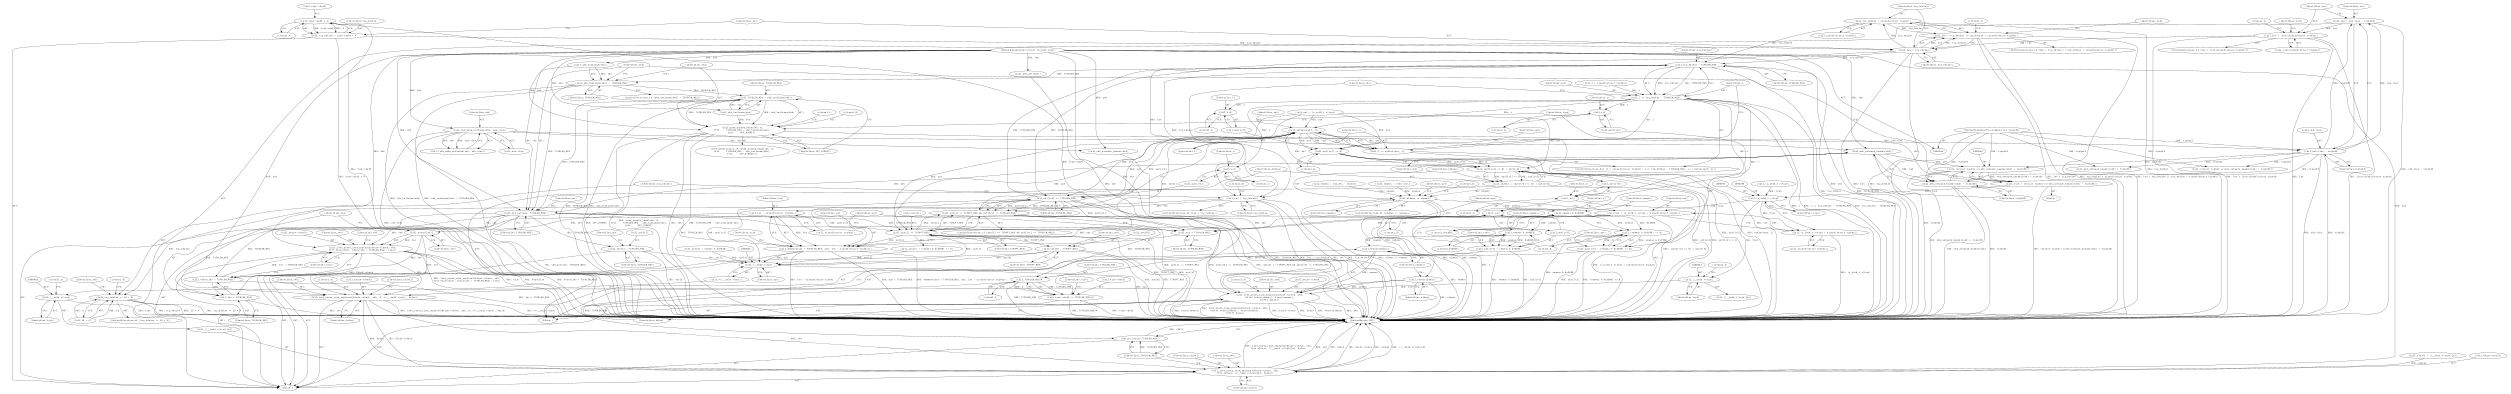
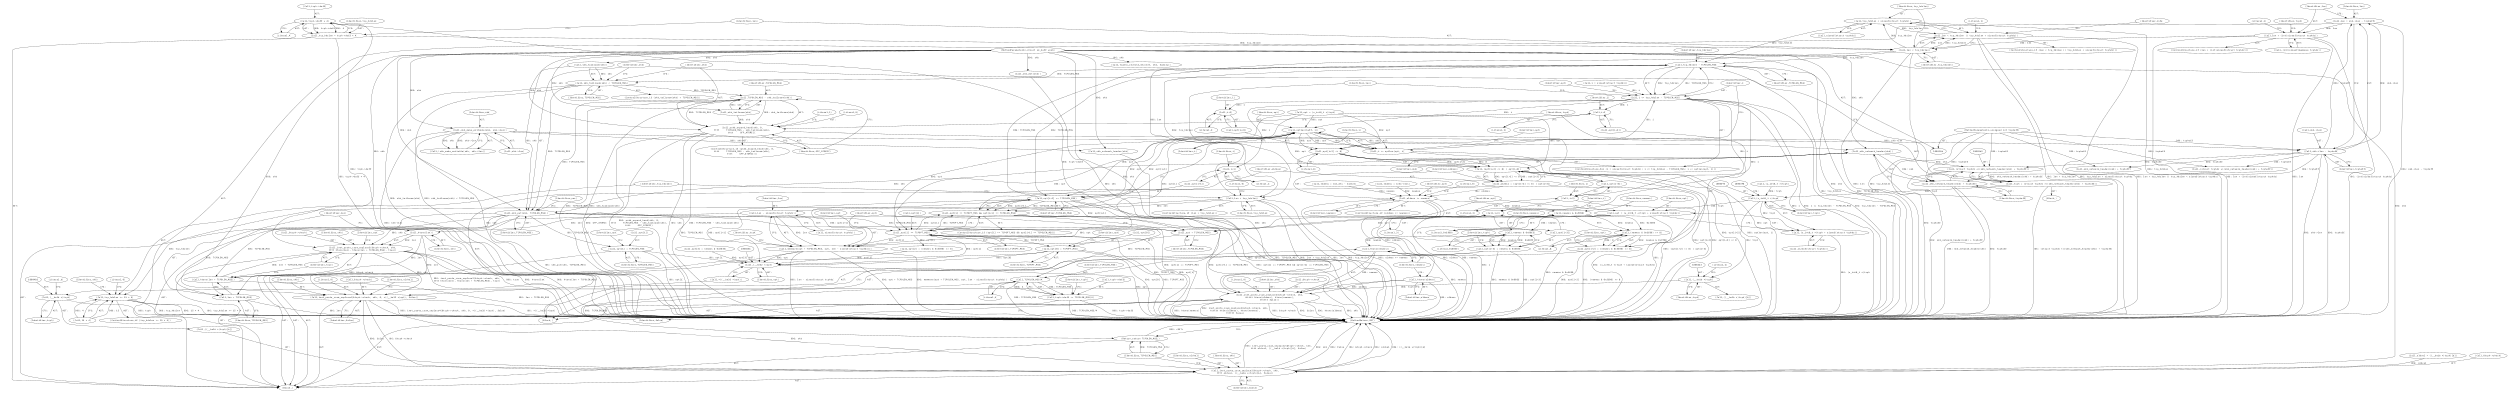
node "(Call,(int)sizeof(struct tcphdr))": label "(Call,(int)sizeof(struct tcphdr))" -> "(Call,(int)sizeof(memmove tcphdr))"
node "(Call,tcpmss_reverse_mtu(net, skb, family))": added
